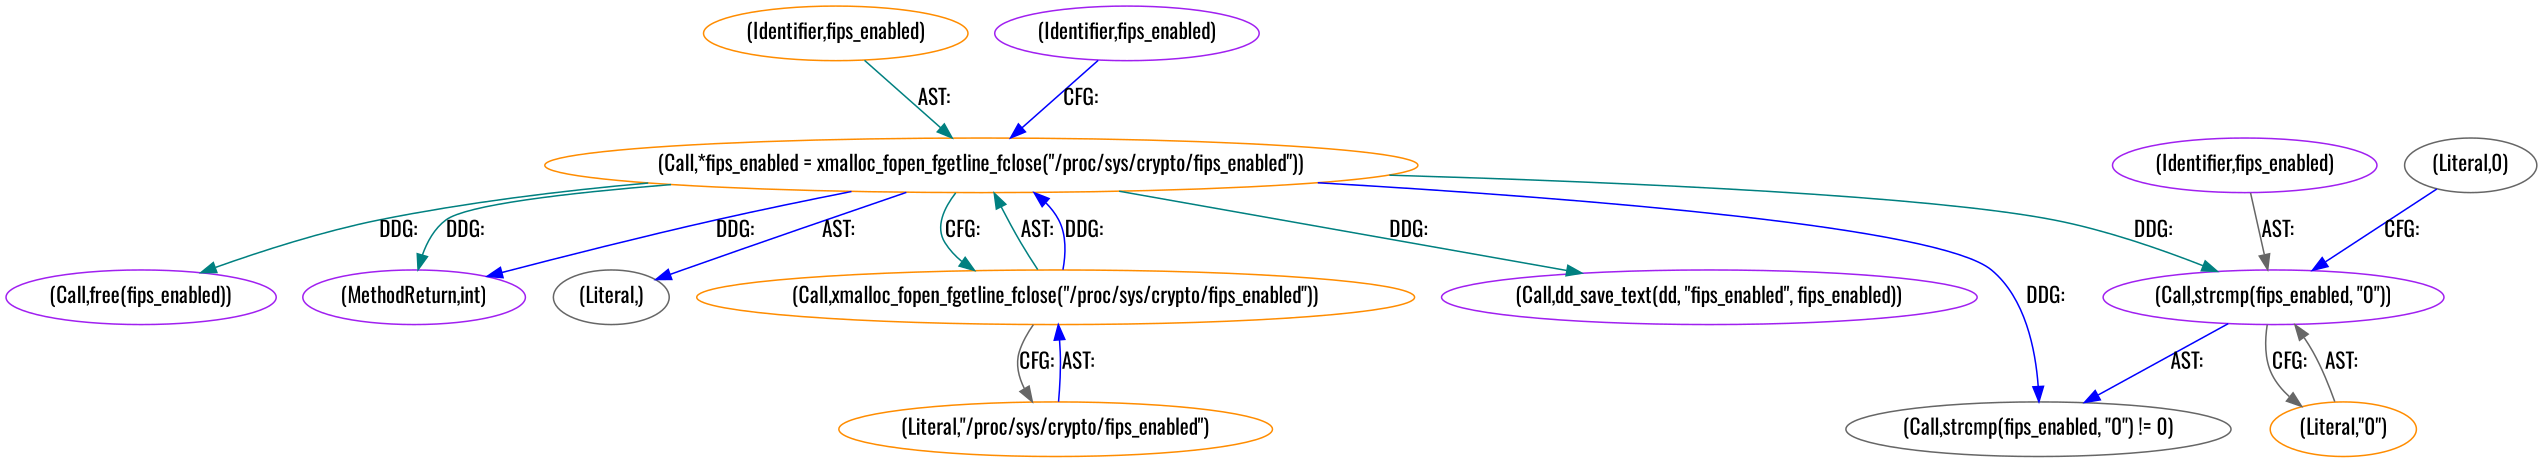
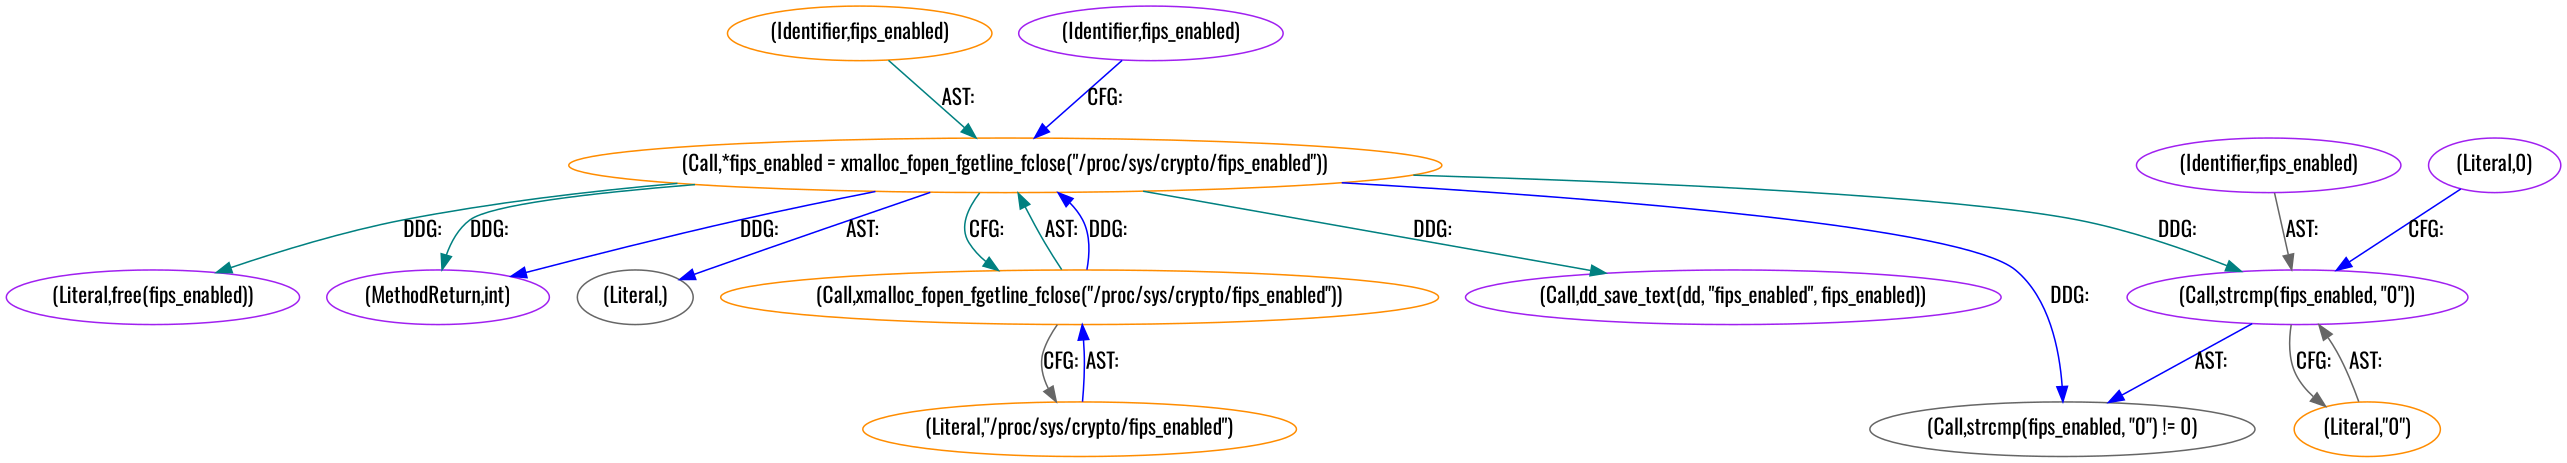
node "(Literal,0)": color gray40 -> purple
node "(Call,free(fips_enabled))": label "(Call,free(fips_enabled))" -> "(Literal,free(fips_enabled))"
